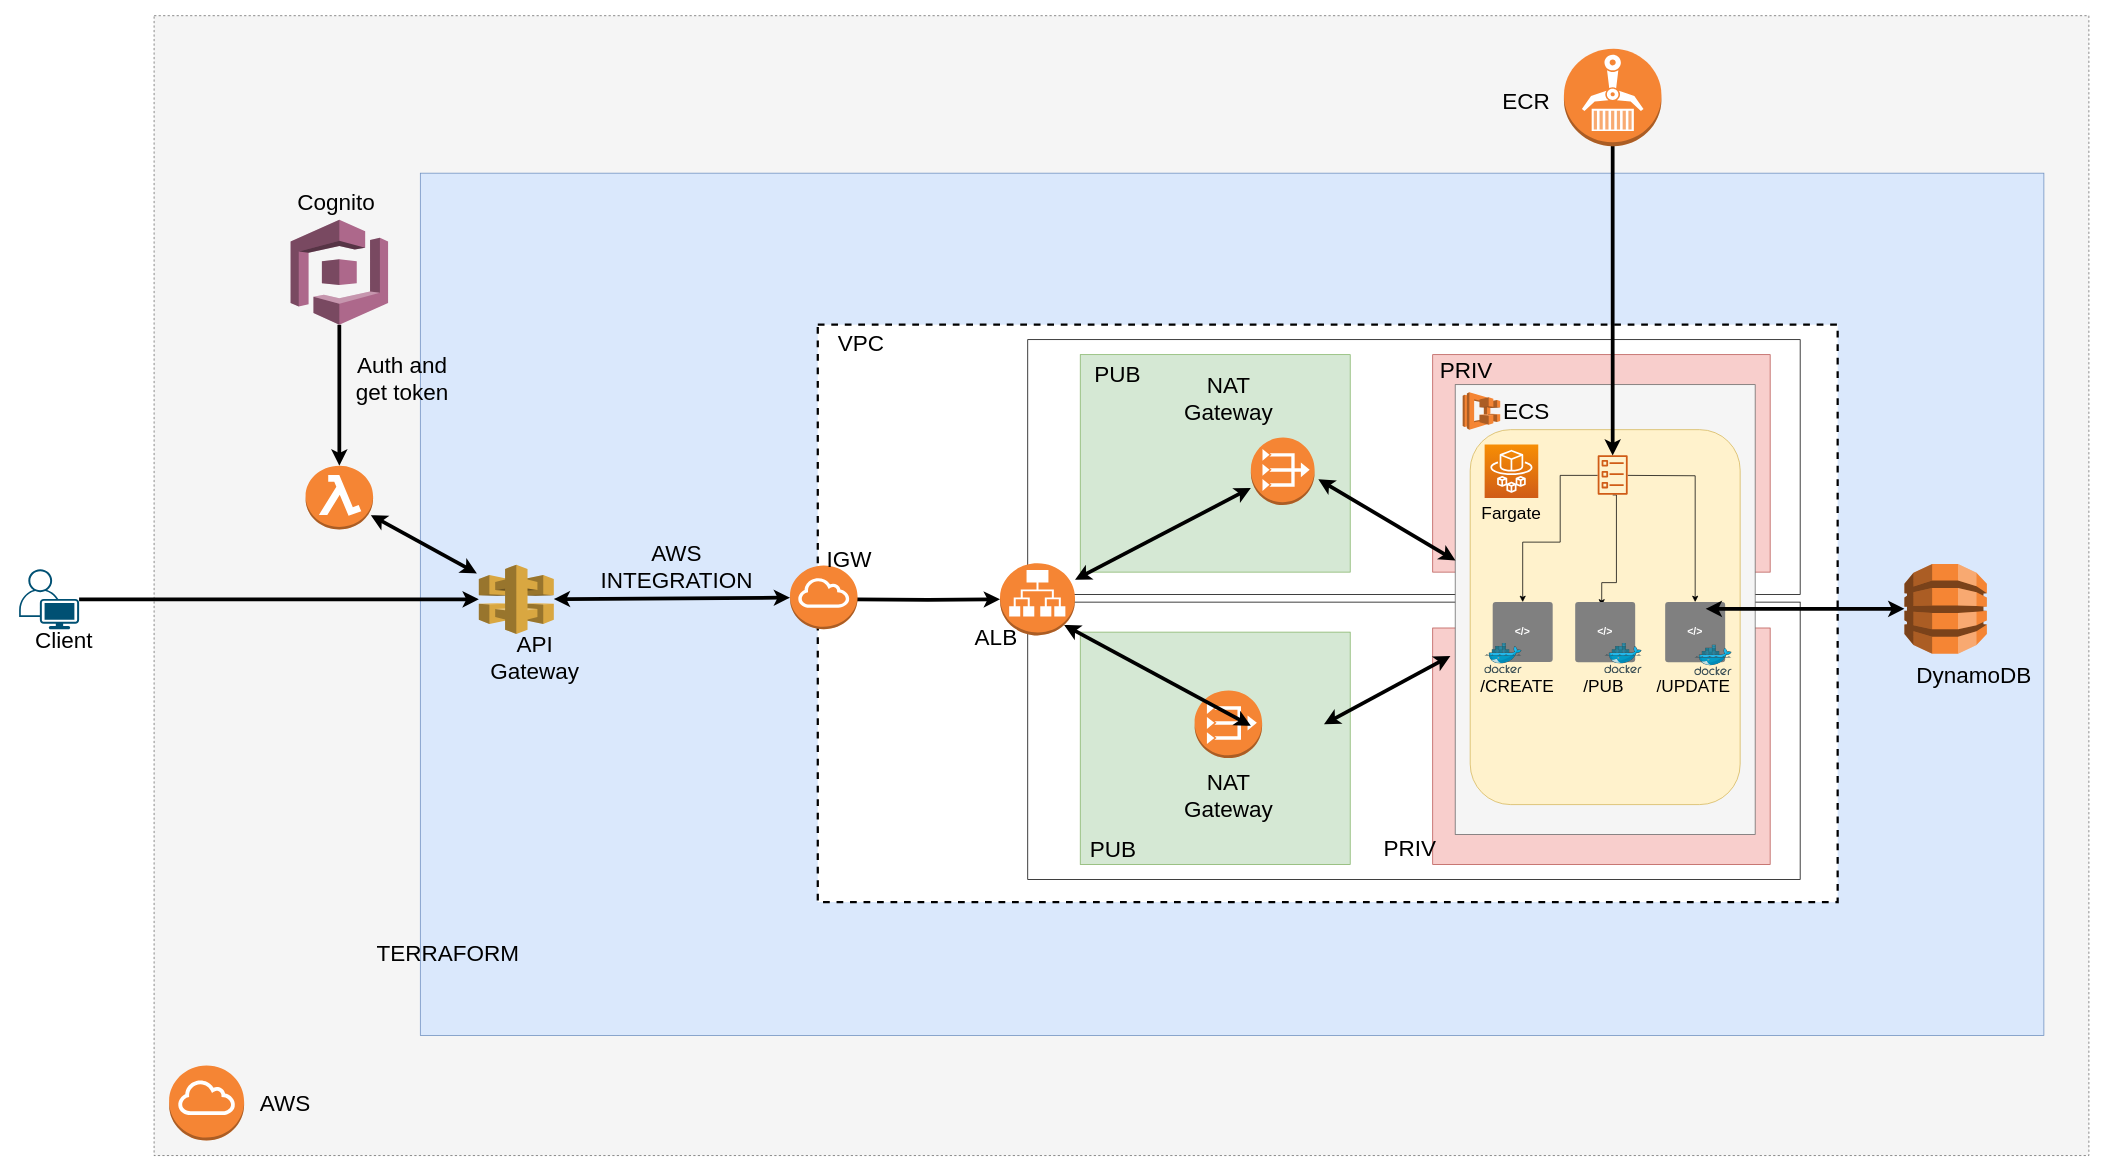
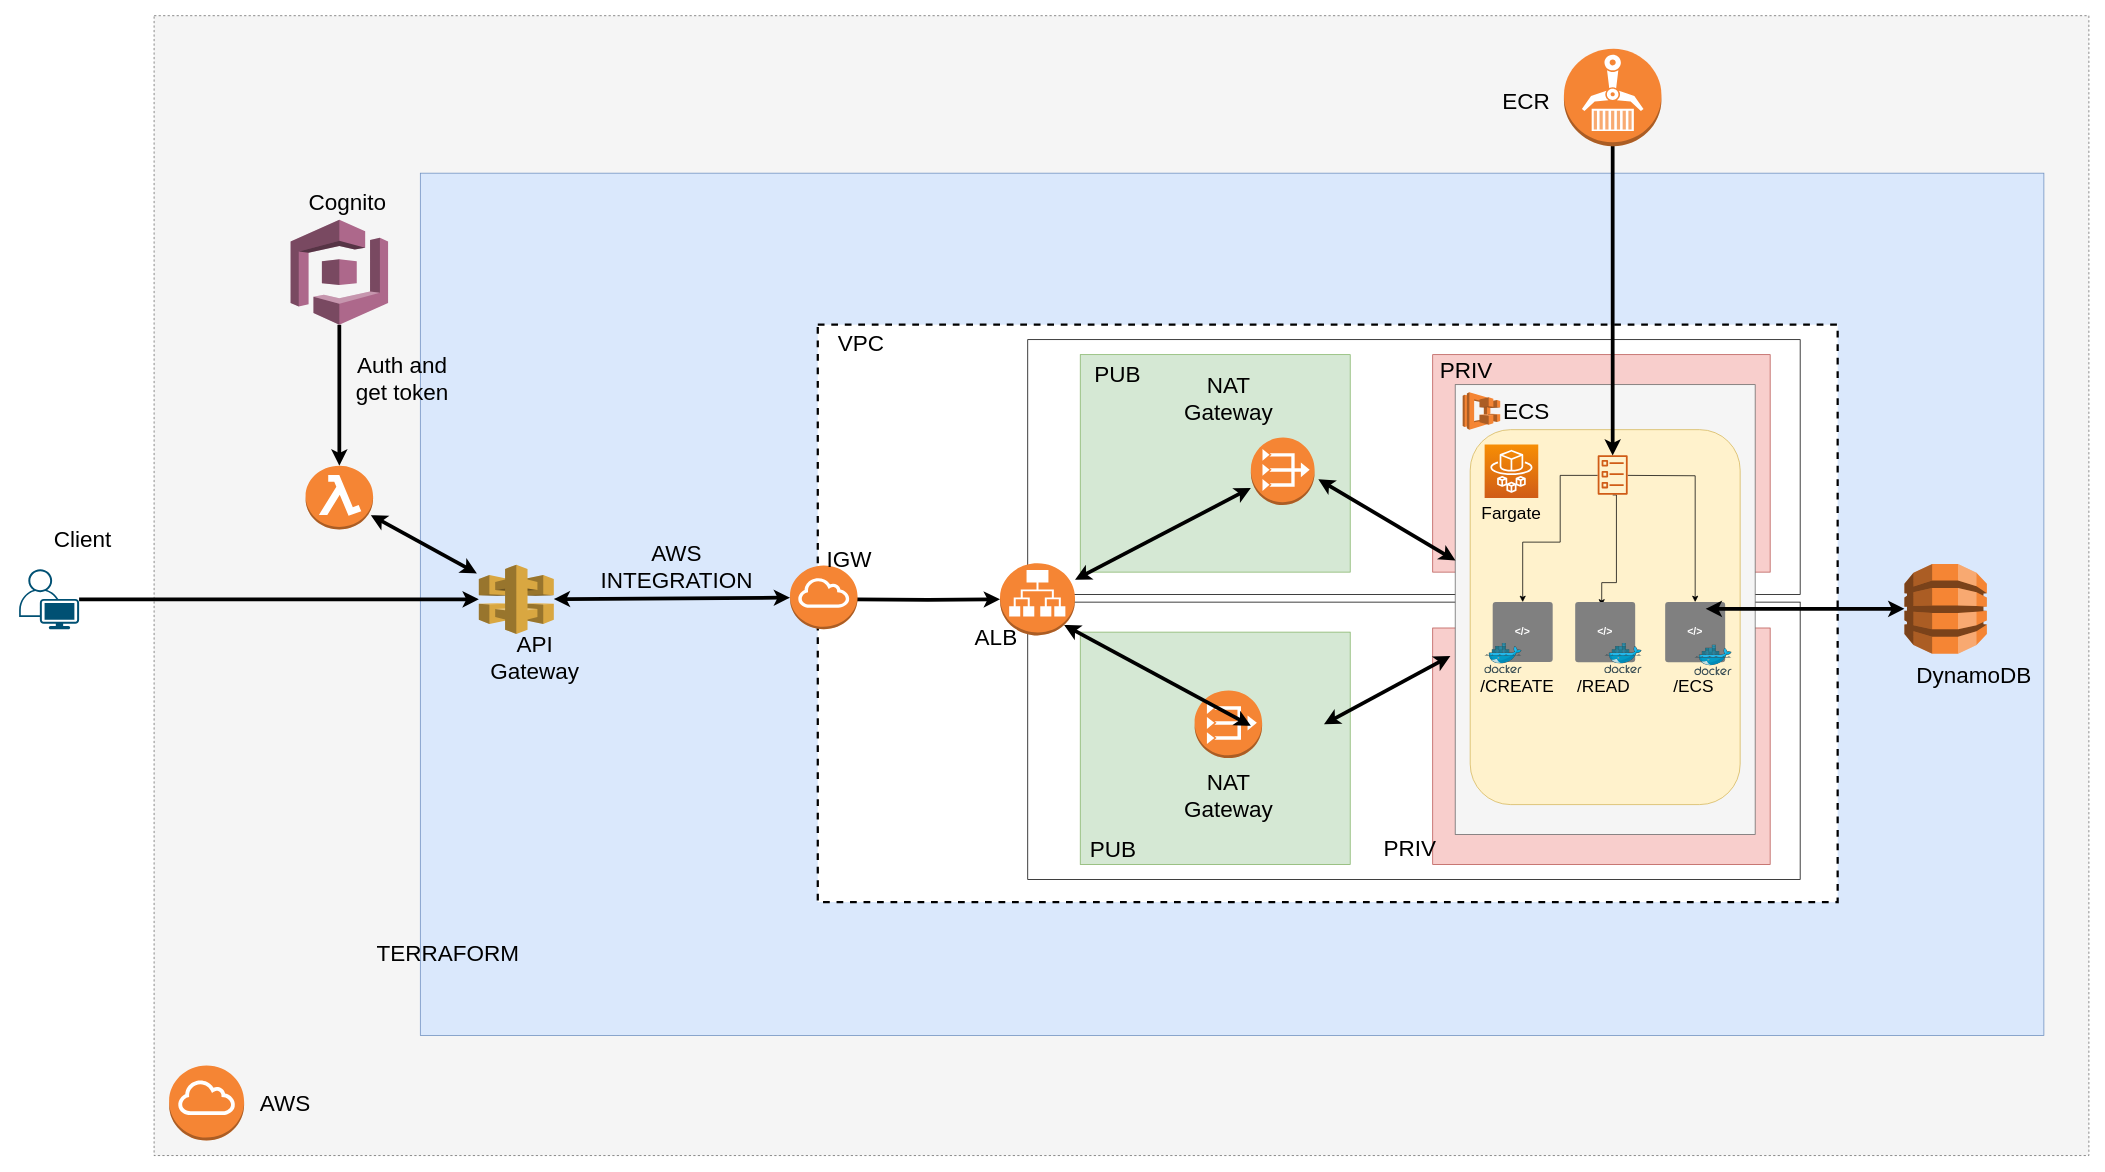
node "Cognito": moved (336, 201) -> (348, 201)
node "Client": moved (64, 640) -> (83, 539)
node "/PUB": label "/PUB" -> "/READ"
node "/UPDATE": label "/UPDATE" -> "/ECS"
